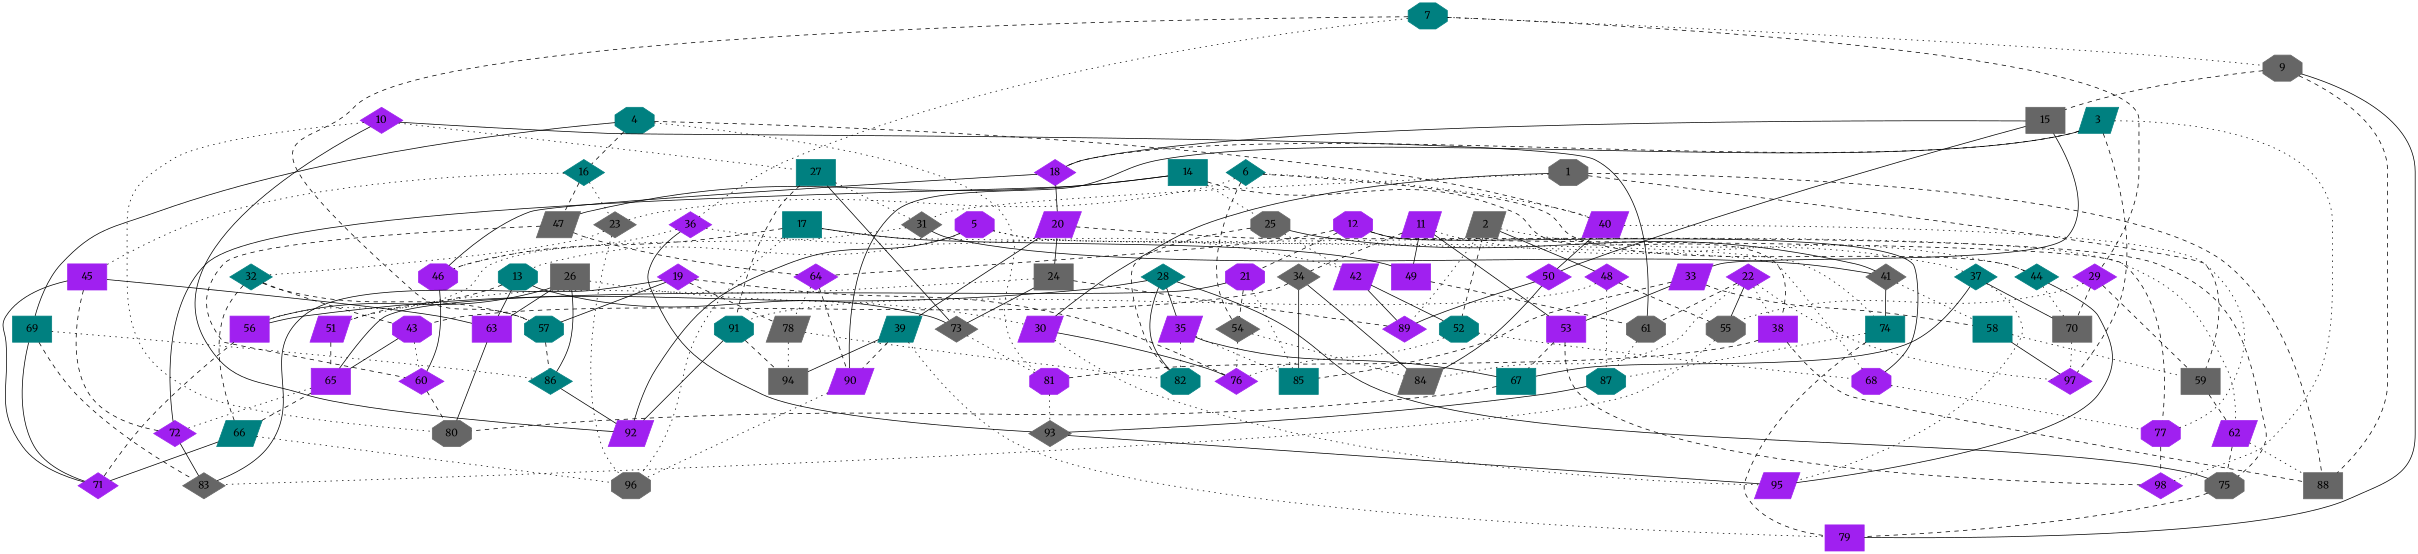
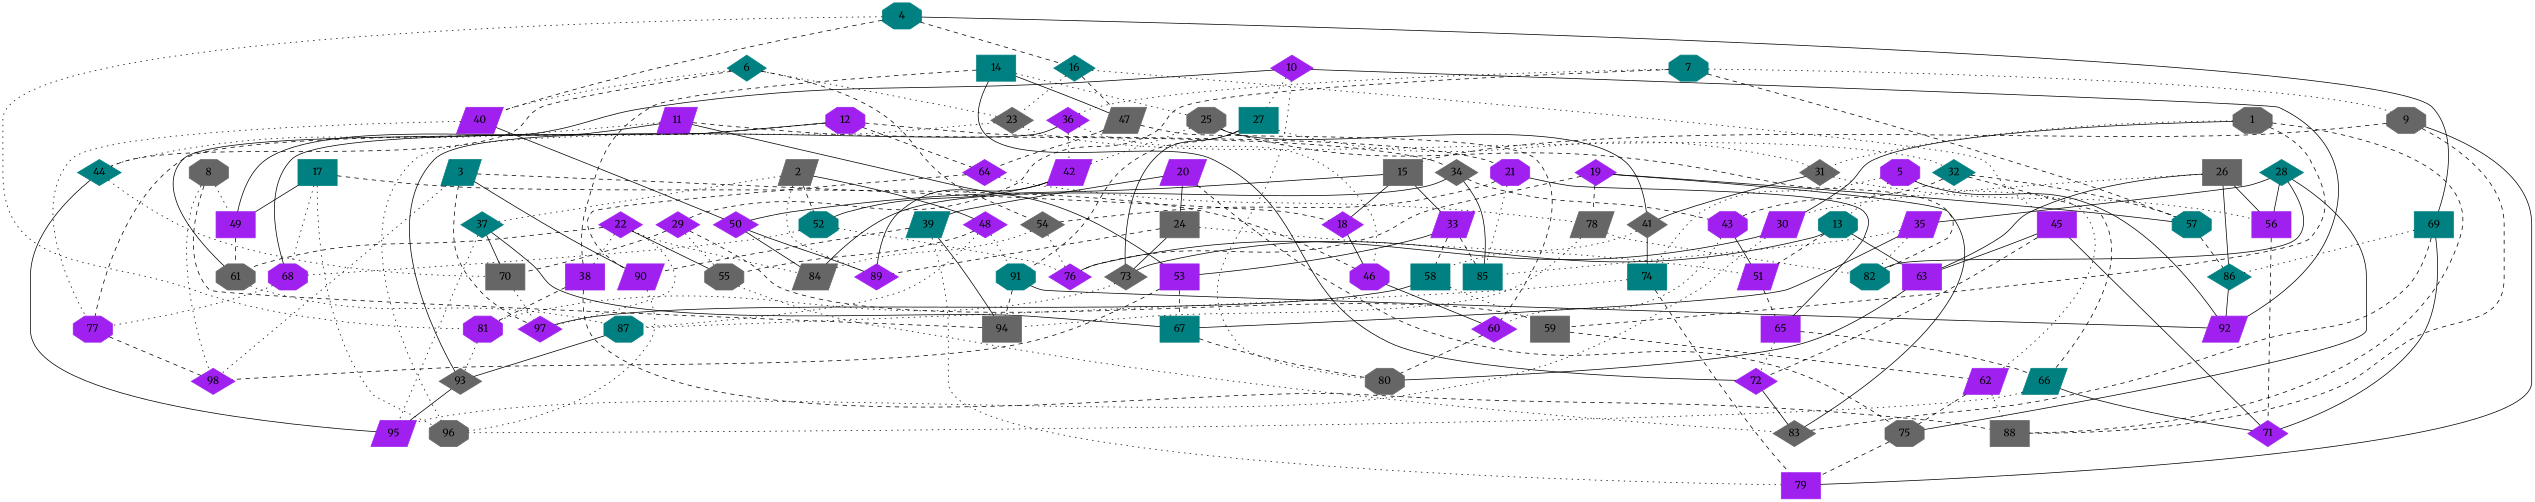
node "8": added
edge "18" -- "20": removed
edge "43" -- "65": now "43" -- "51"
